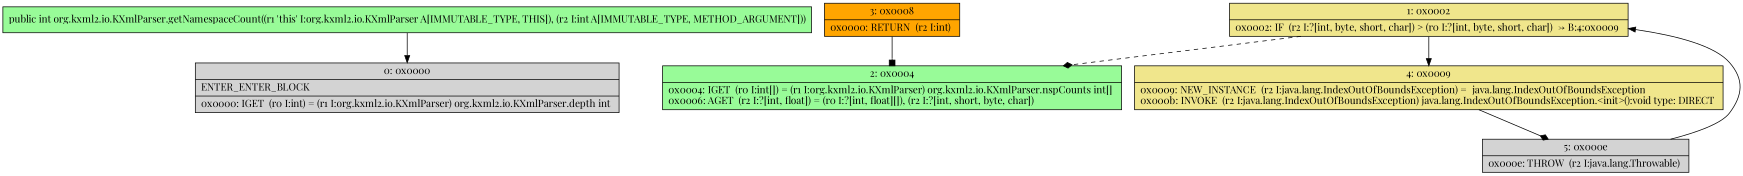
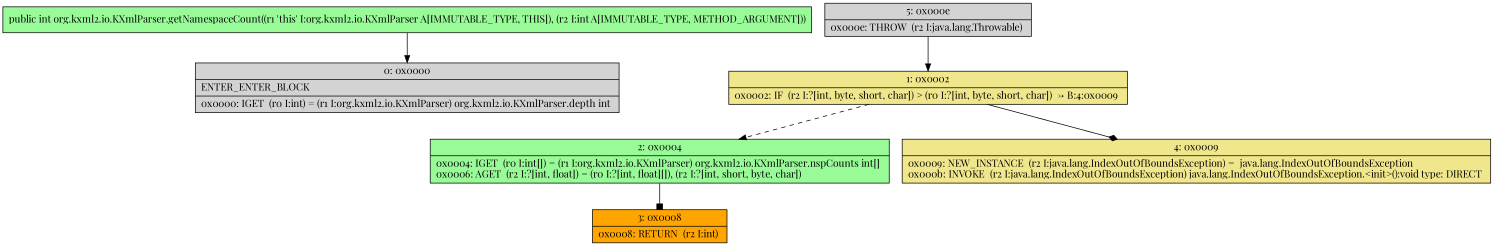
node "3: 0x0008": text "0x0000: RETURN  (r2 I:int)" -> "0x0008: RETURN  (r2 I:int)"
edge "3: 0x0008" -> "2: 0x0004": reversed
edge "1: 0x0002" -> "4: 0x0009": arrowhead normal -> diamond
edge "1: 0x0002" -> "2: 0x0004": arrowhead diamond -> normal
edge "4: 0x0009" -> "5: 0x000e": removed
